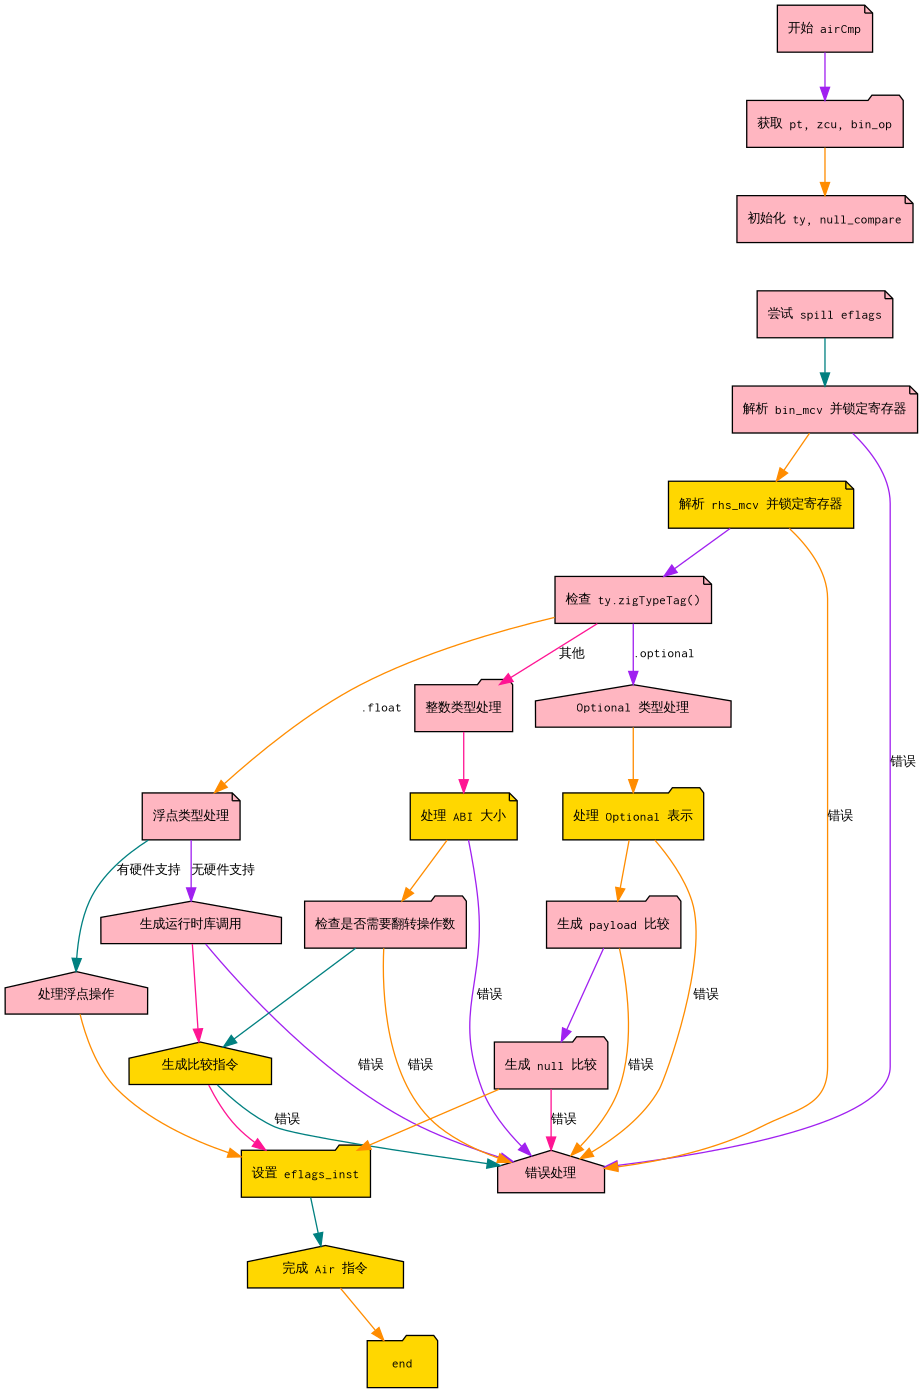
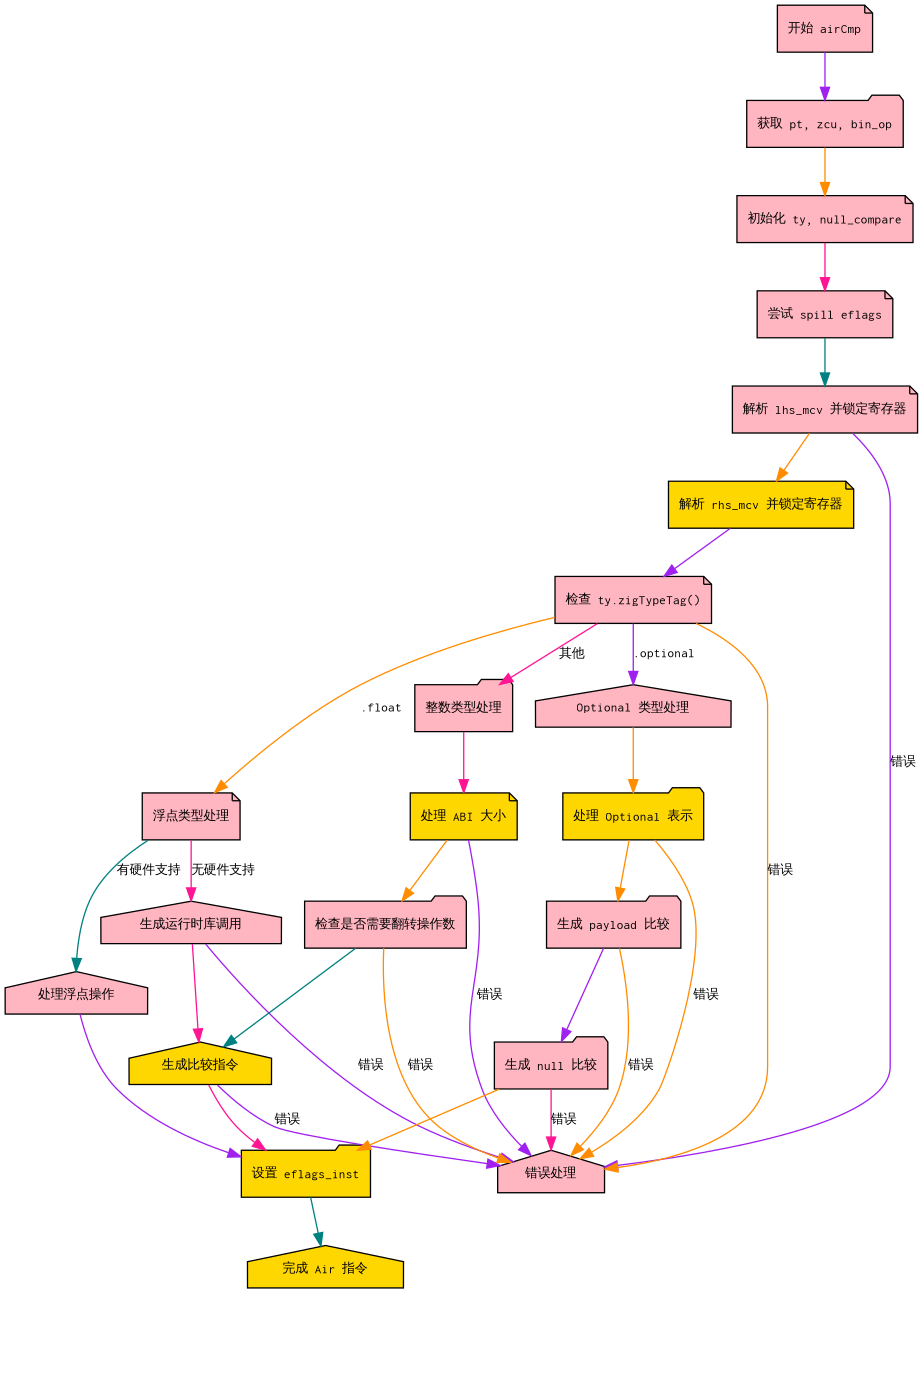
edge "初始化 ty, null_compare" -> "尝试 spill eflags": added
node "解析 bin_mcv 并锁定寄存器": label "解析 bin_mcv 并锁定寄存器" -> "解析 lhs_mcv 并锁定寄存器"
edge "浮点类型处理" -> "生成运行时库调用": color purple -> deeppink
edge "解析 rhs_mcv 并锁定寄存器" -> "错误处理": now "检查 ty.zigTypeTag()" -> "错误处理"
edge "处理浮点操作" -> "设置 eflags_inst": color darkorange -> purple
edge "生成比较指令" -> "错误处理": color teal -> purple
node "end": removed
